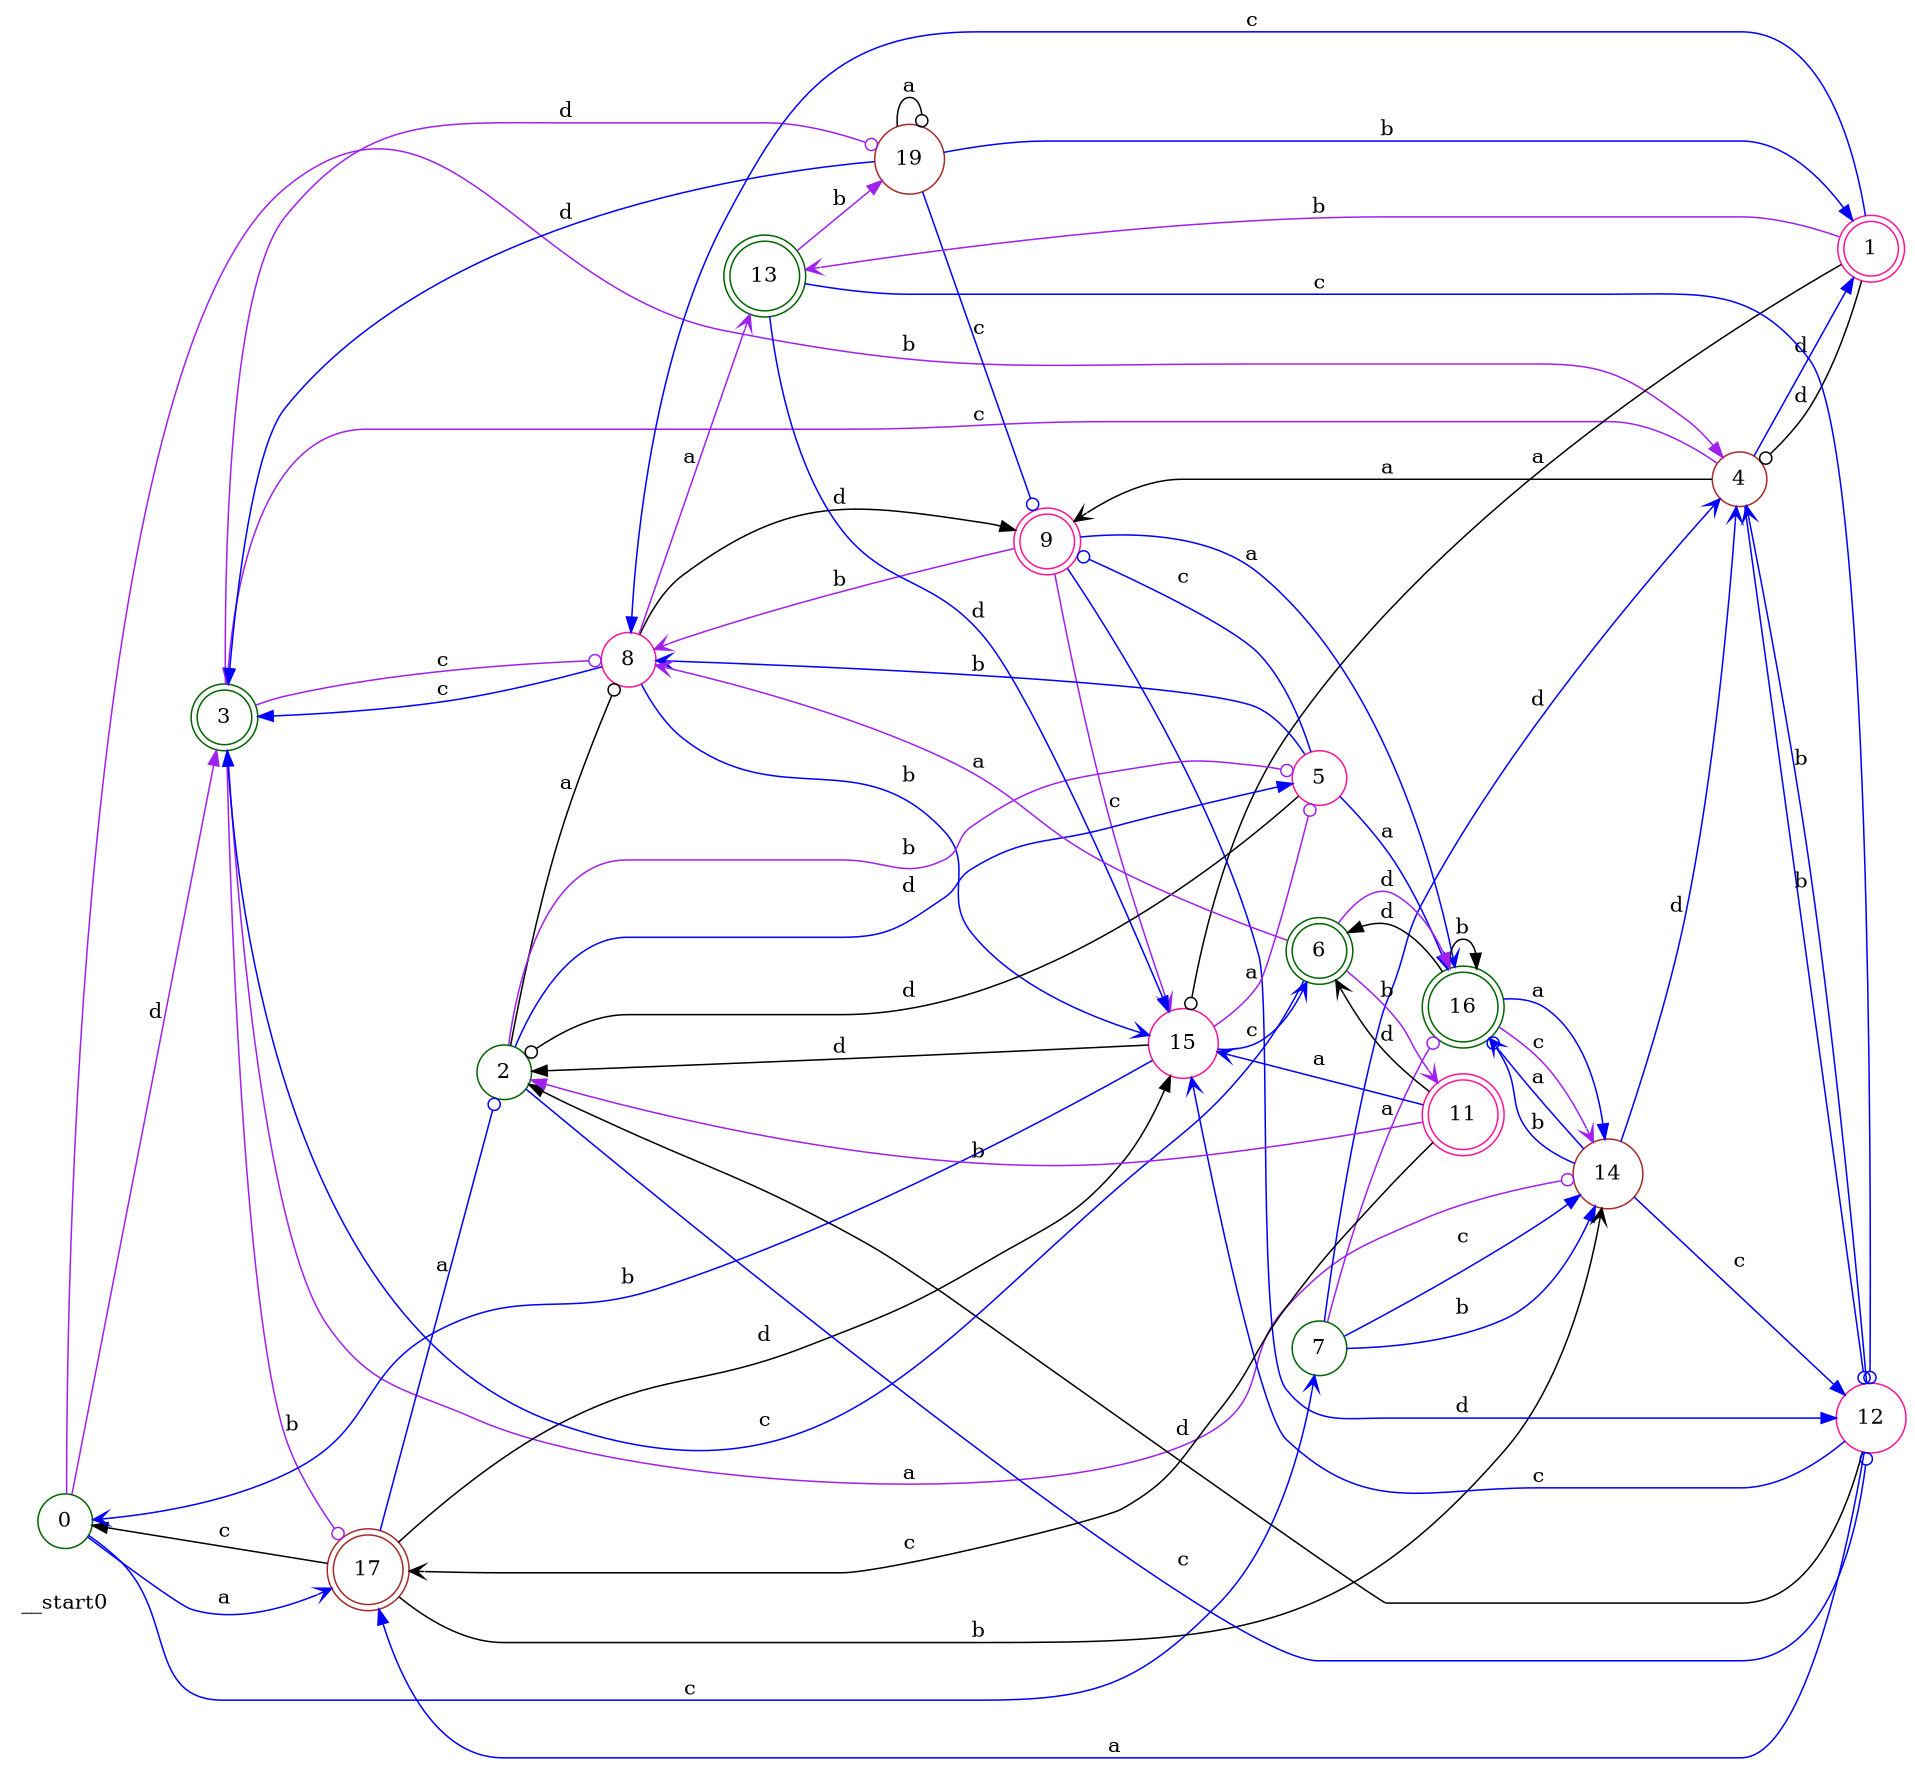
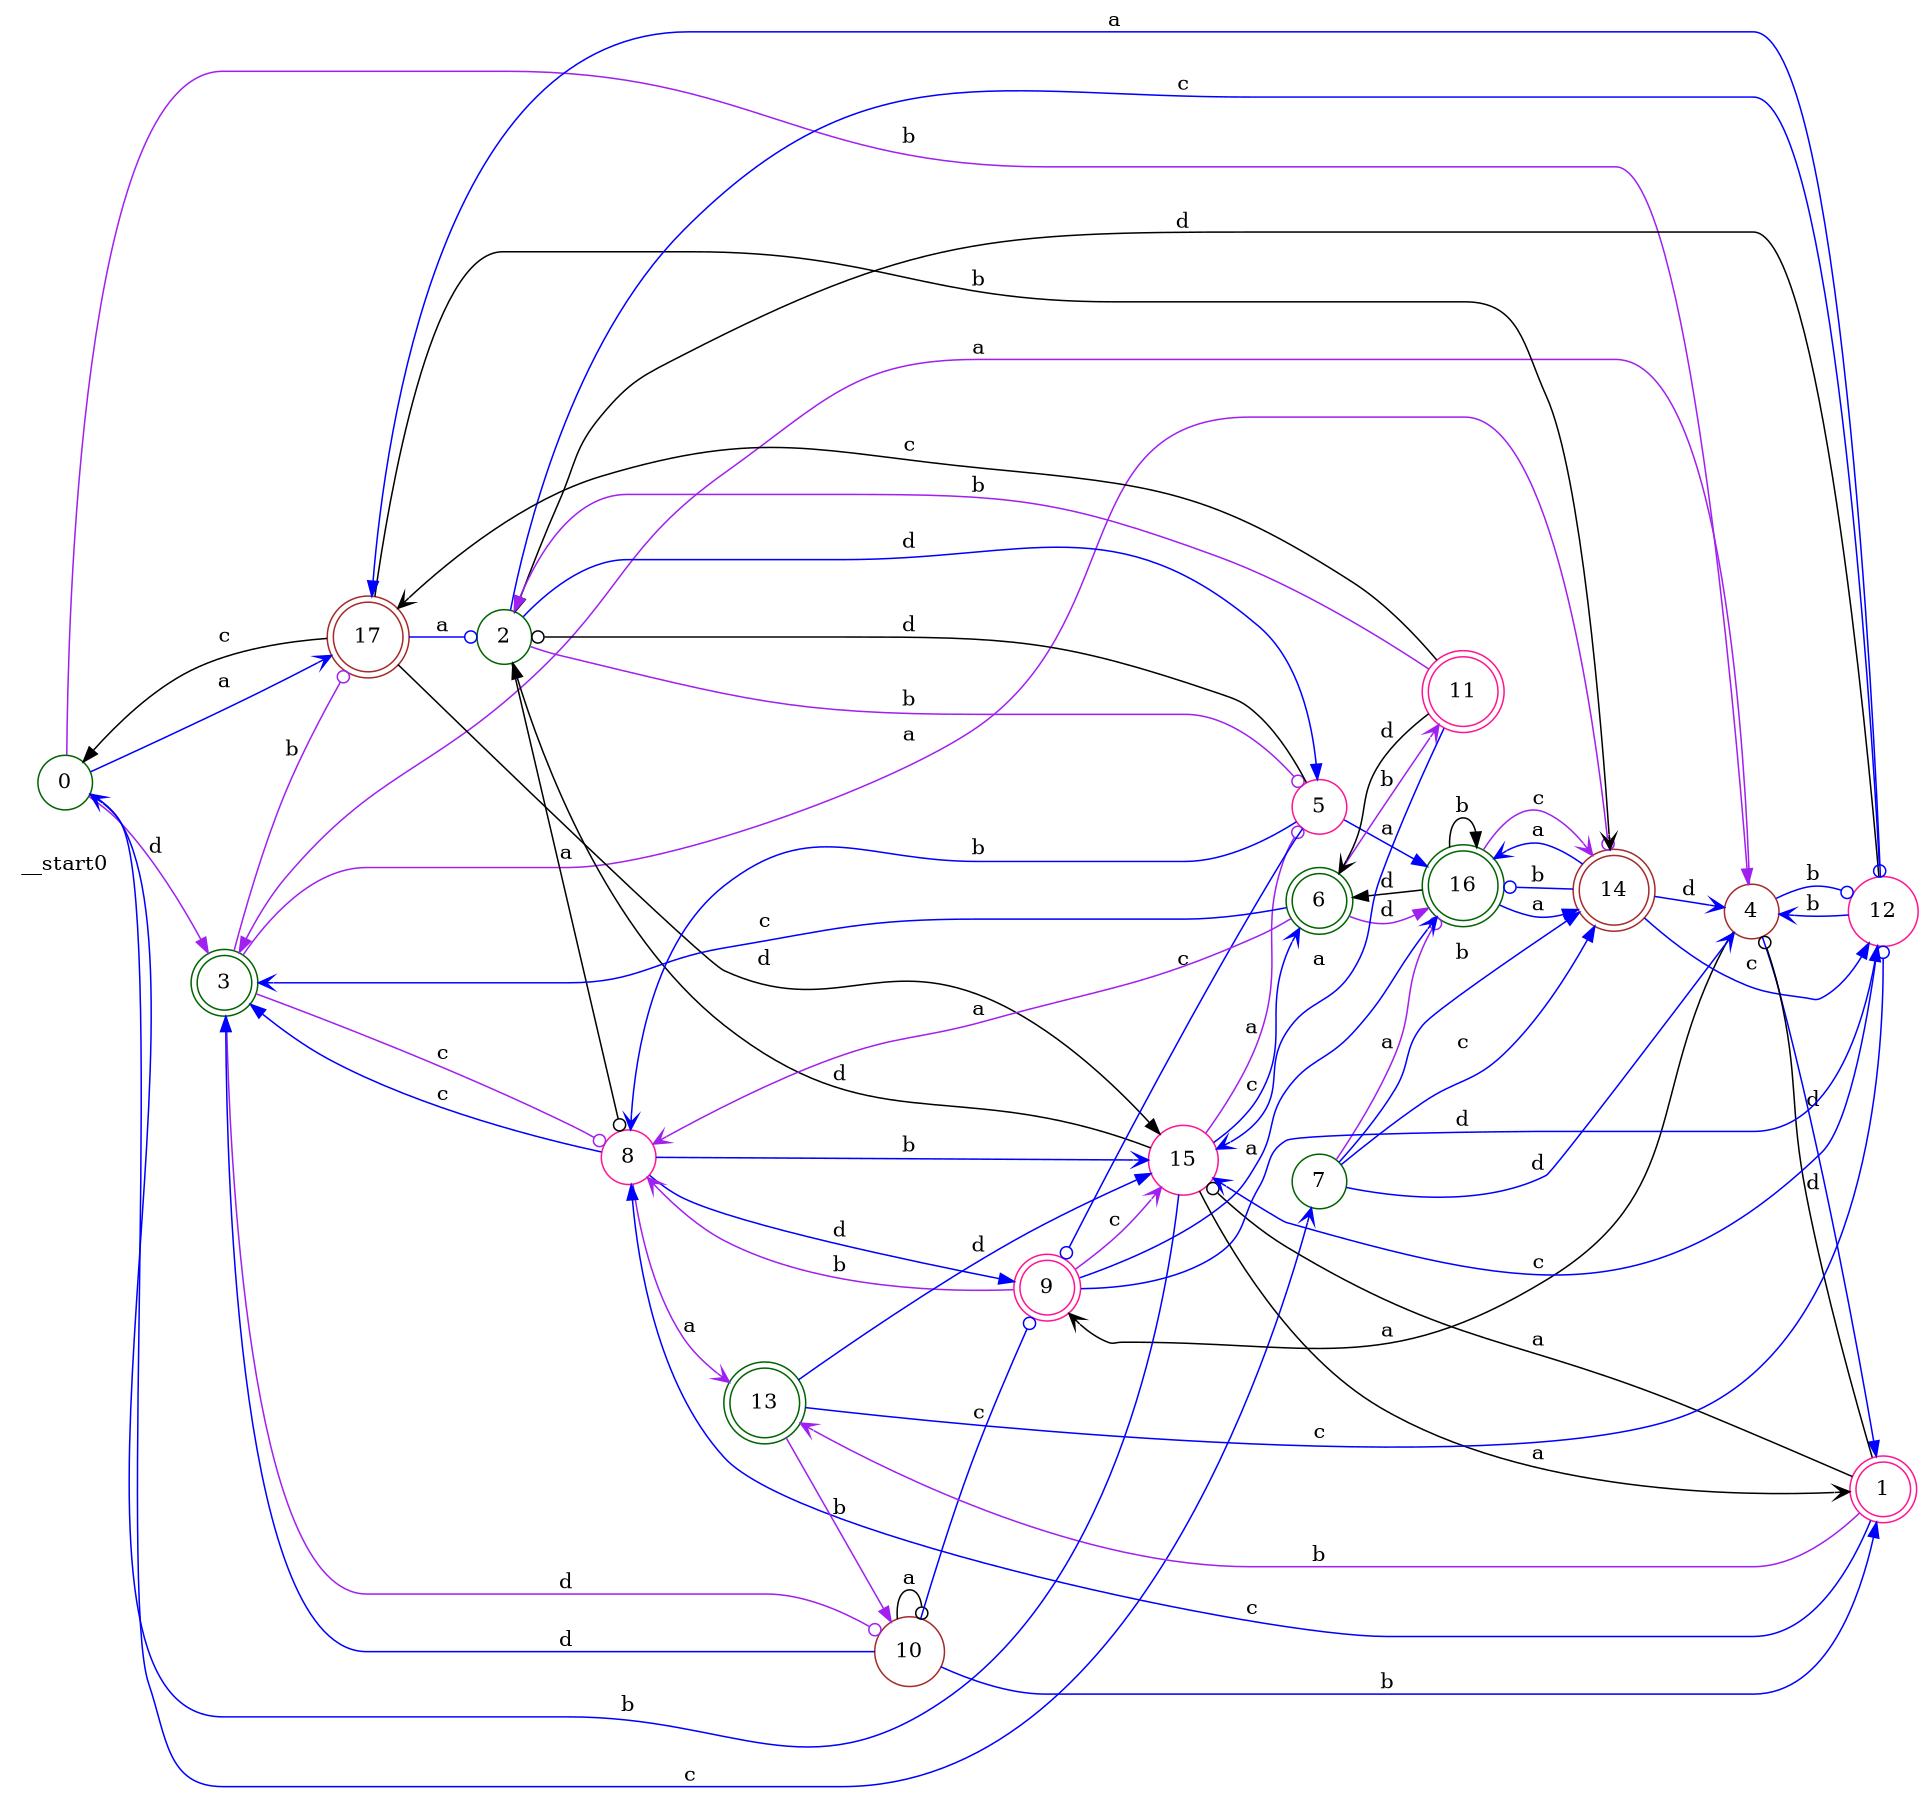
node "19": label "19" -> "10"
edge "4" -> "3": label "c" -> "a"
edge "8" -> "9": color black -> blue
node "14": shape circle -> doublecircle
edge "15" -> "1": added, label "a"
edge "6" -> "3": arrowhead normal -> vee
